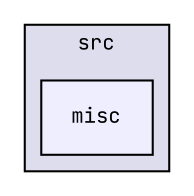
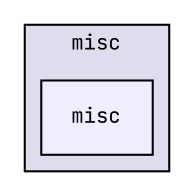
cluster "src": label "src" -> "misc"
